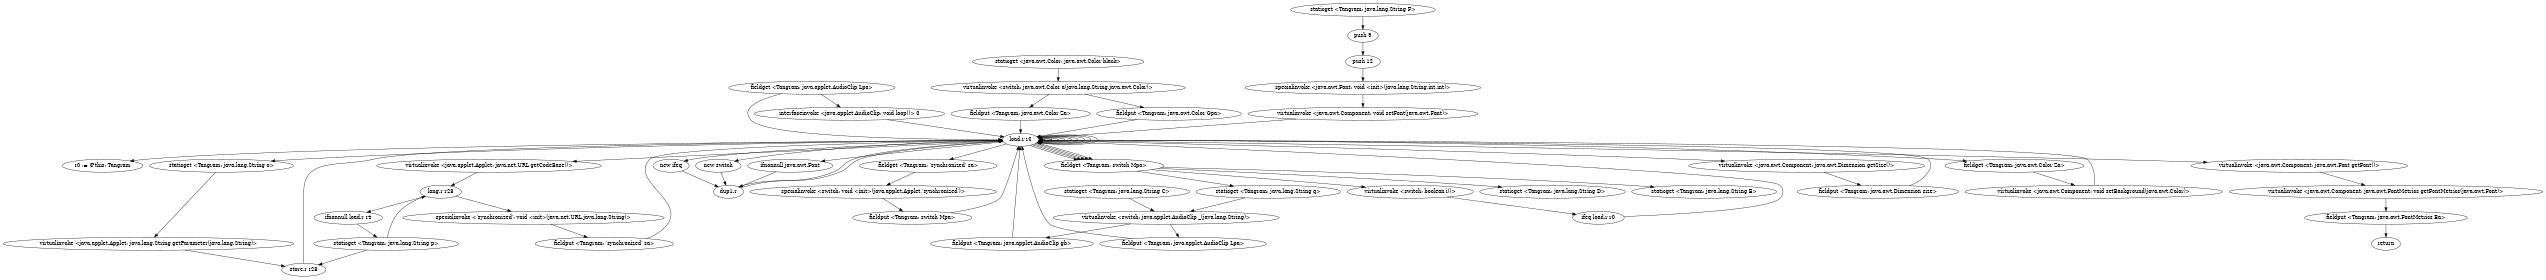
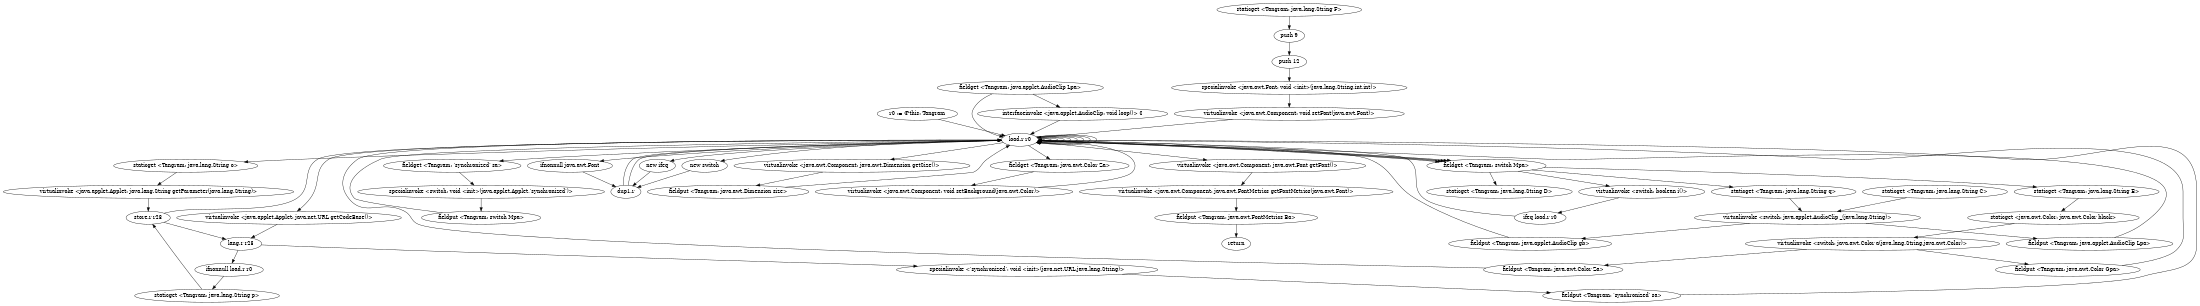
edge "load.r r0" -> "r0 := @this: Tangram": reversed
edge "staticget <Tangram: java.lang.String E>" -> "staticget <java.awt.Color: java.awt.Color black>": added
edge "staticget <Tangram: java.lang.String p>" -> "lang.r r28": now "store.r r28" -> "lang.r r28"
node "ifnonnull load.r r4": label "ifnonnull load.r r4" -> "ifnonnull load.r r0"
